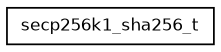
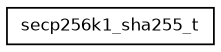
node "secp256k1_sha256_t": label "secp256k1_sha256_t" -> "secp256k1_sha255_t"
